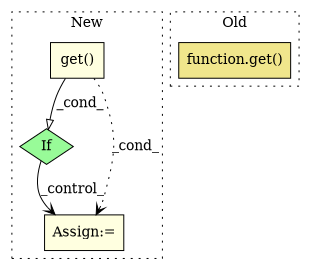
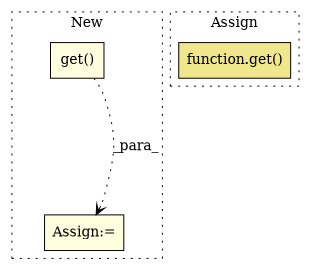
cluster "Old": label "Old" -> "Assign"
node "If": removed
edge "get()" -> "Assign:=": label "_cond_" -> "_para_"
